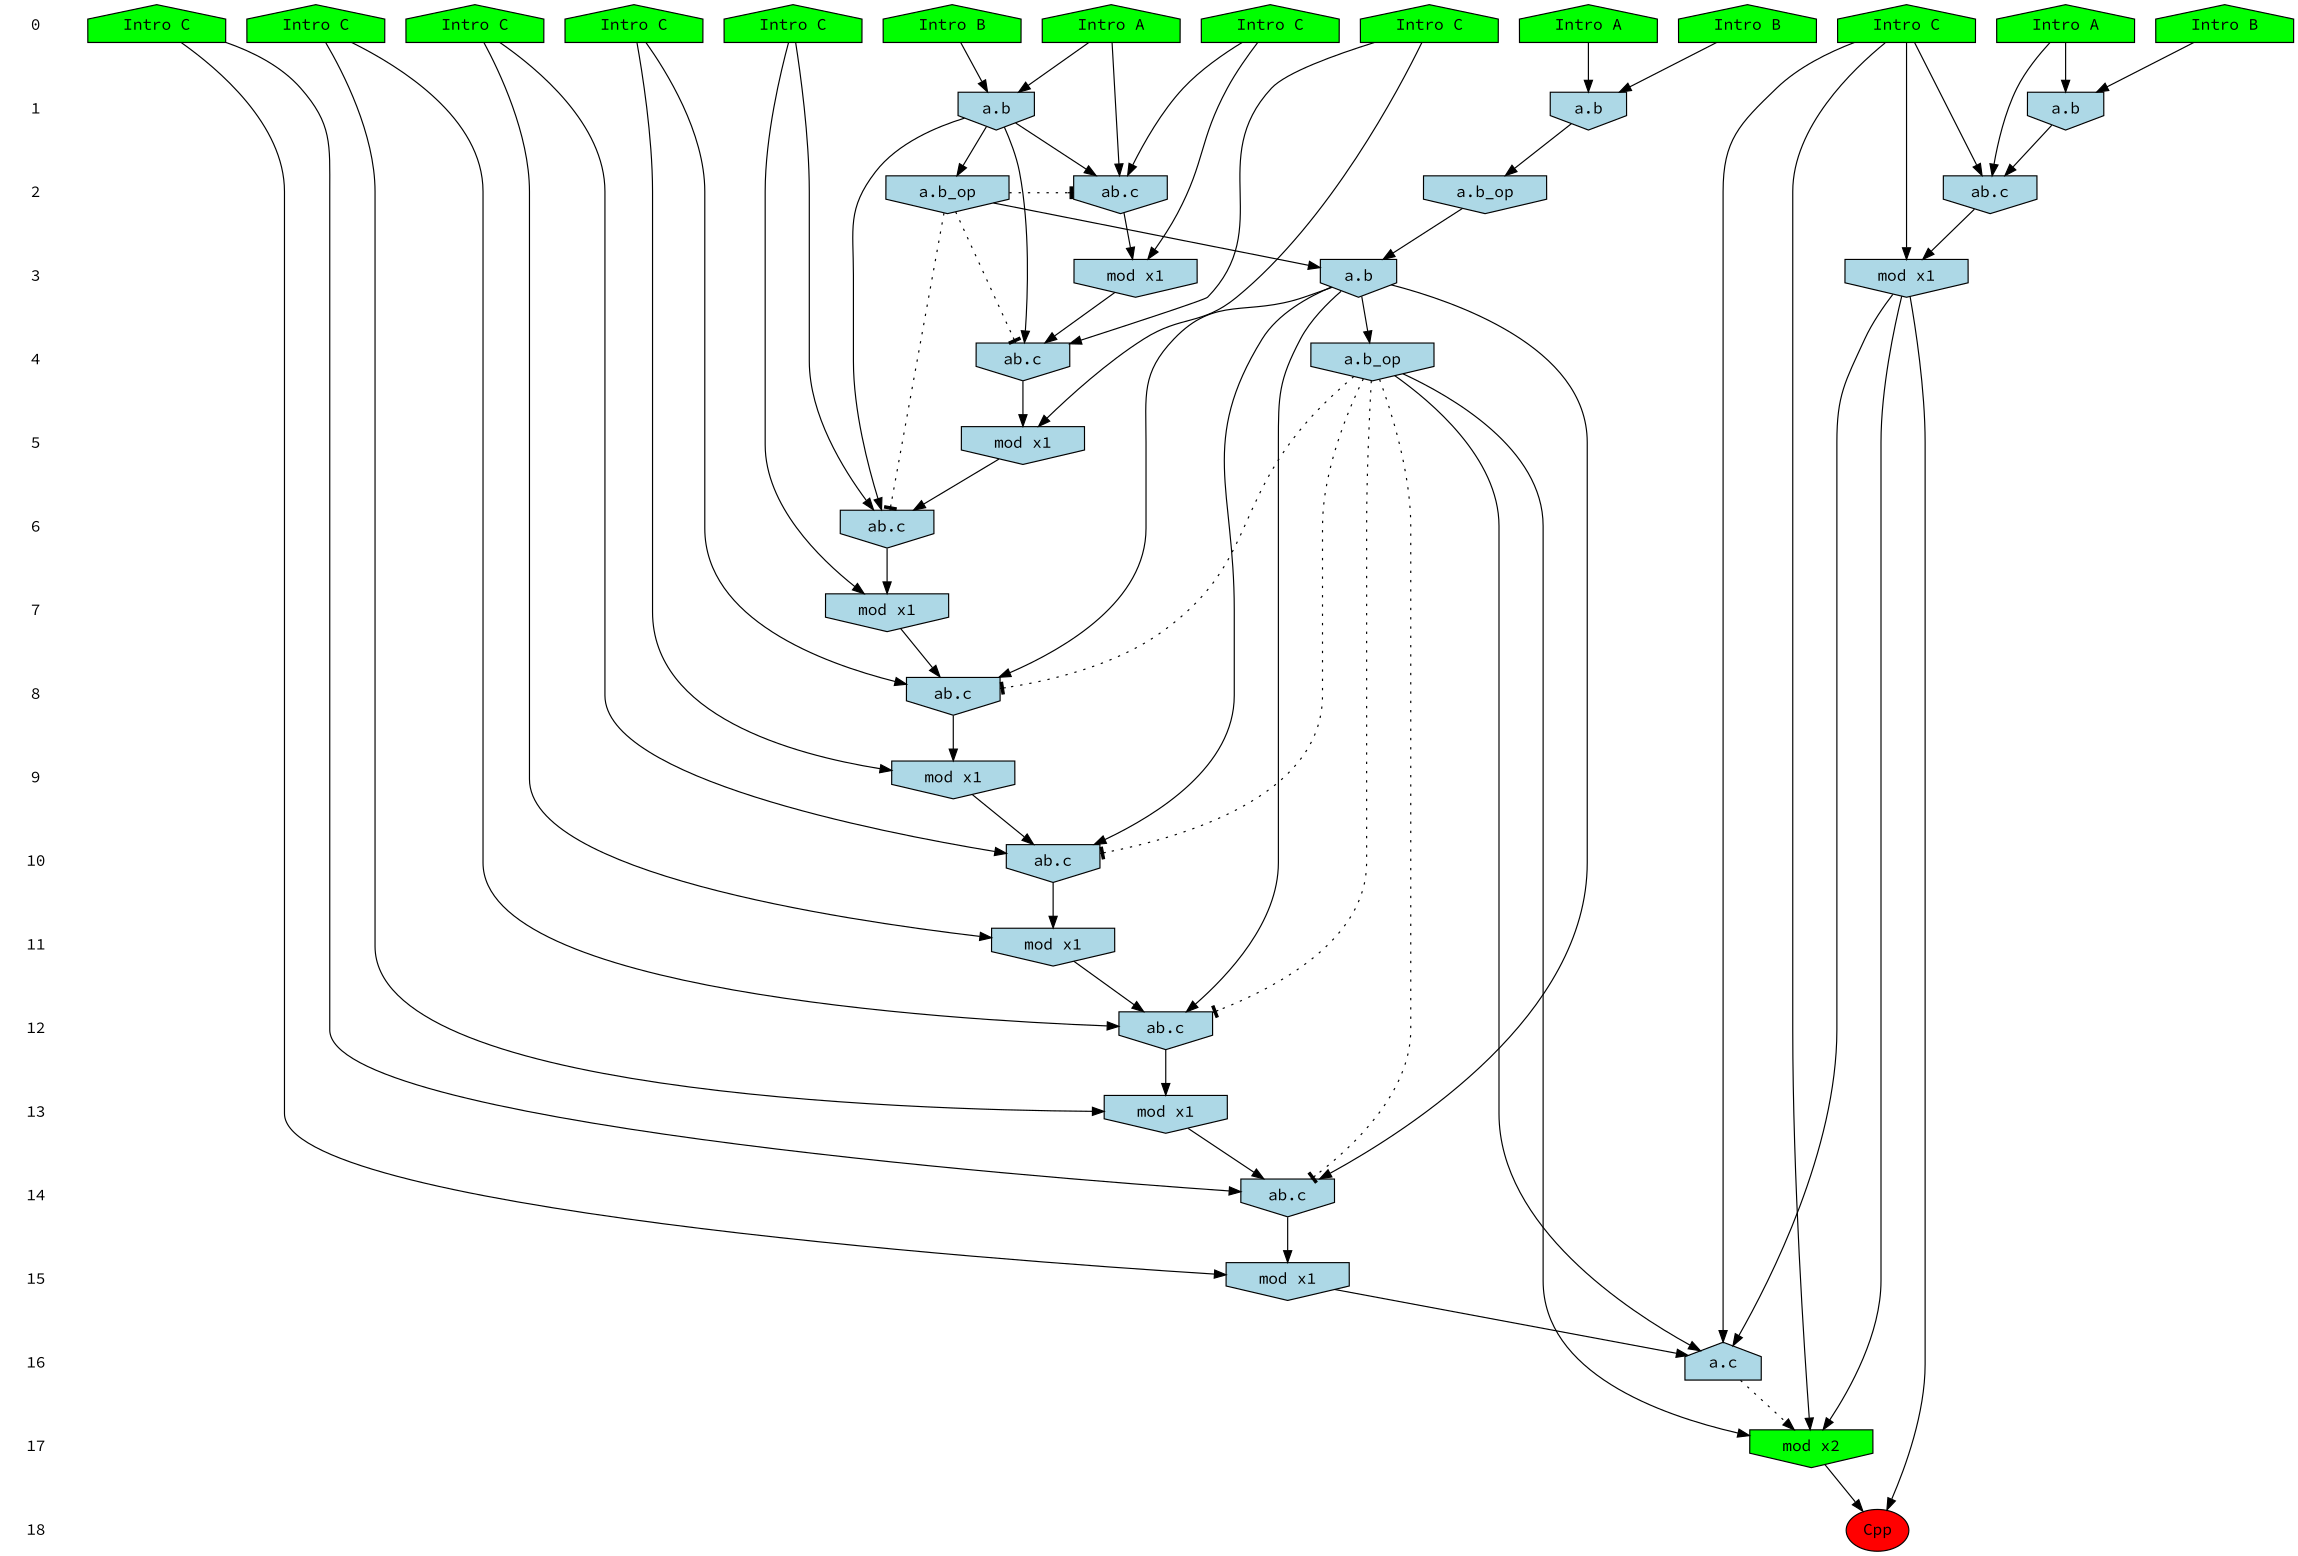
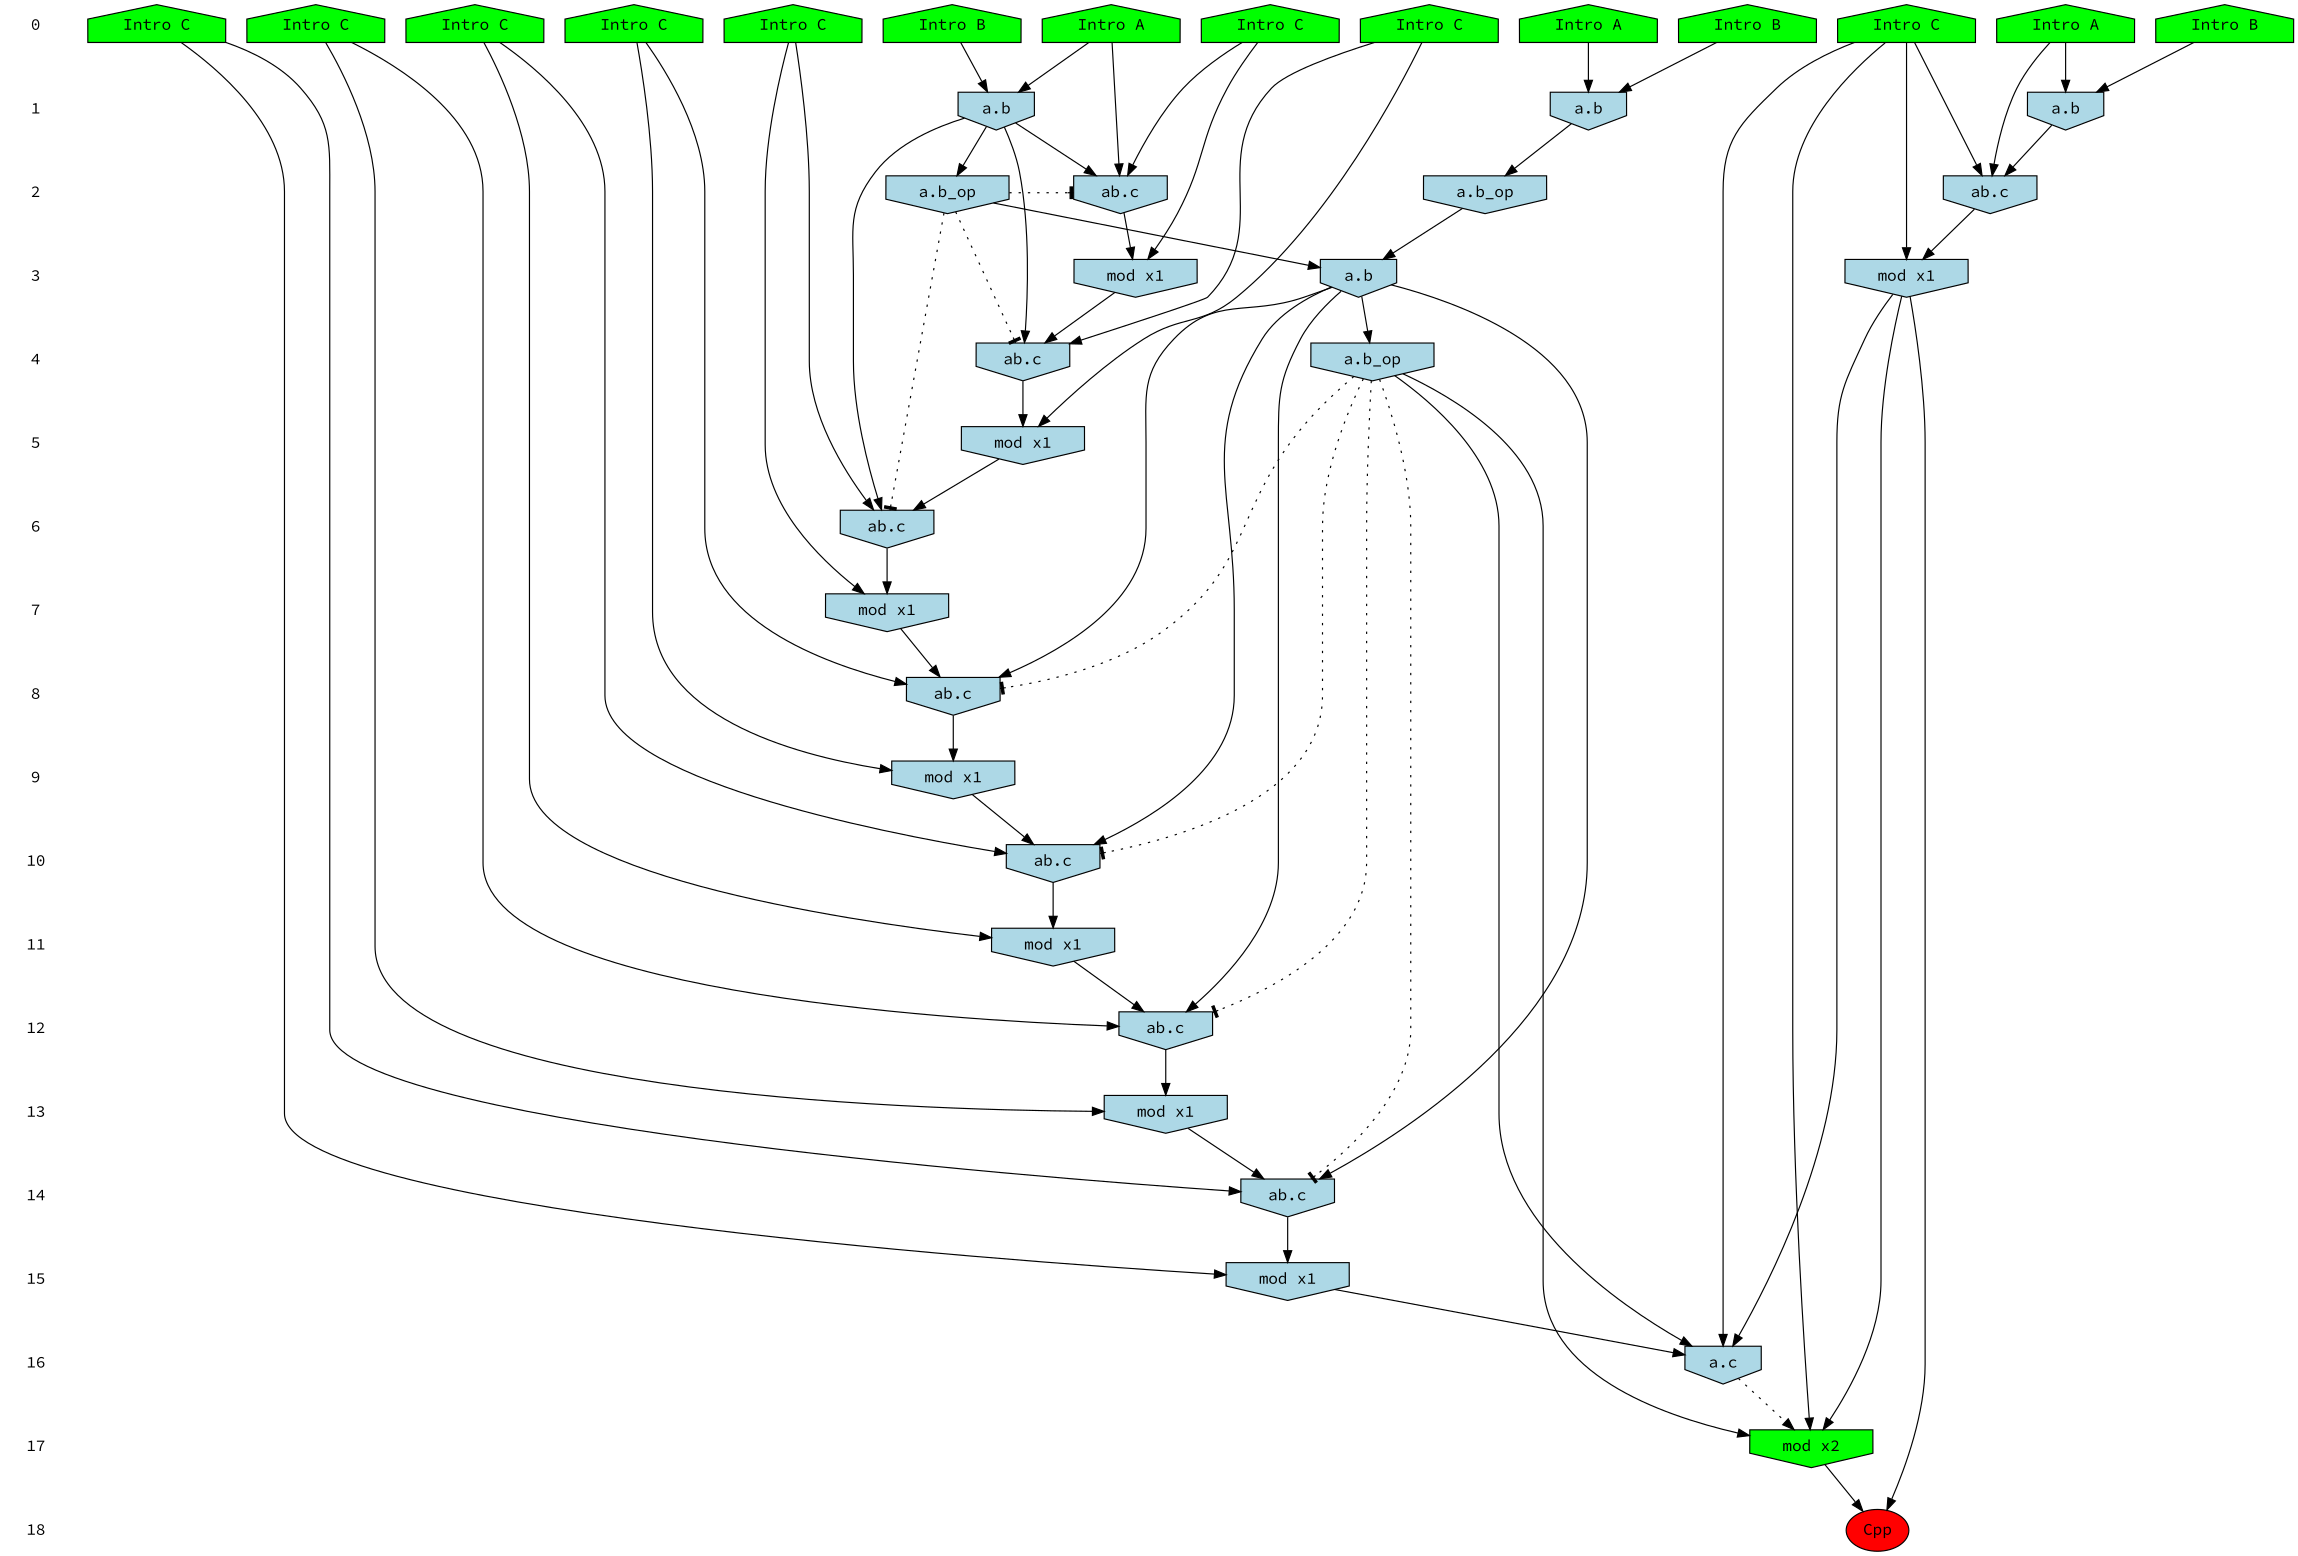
node "a.c": shape house -> invhouse
